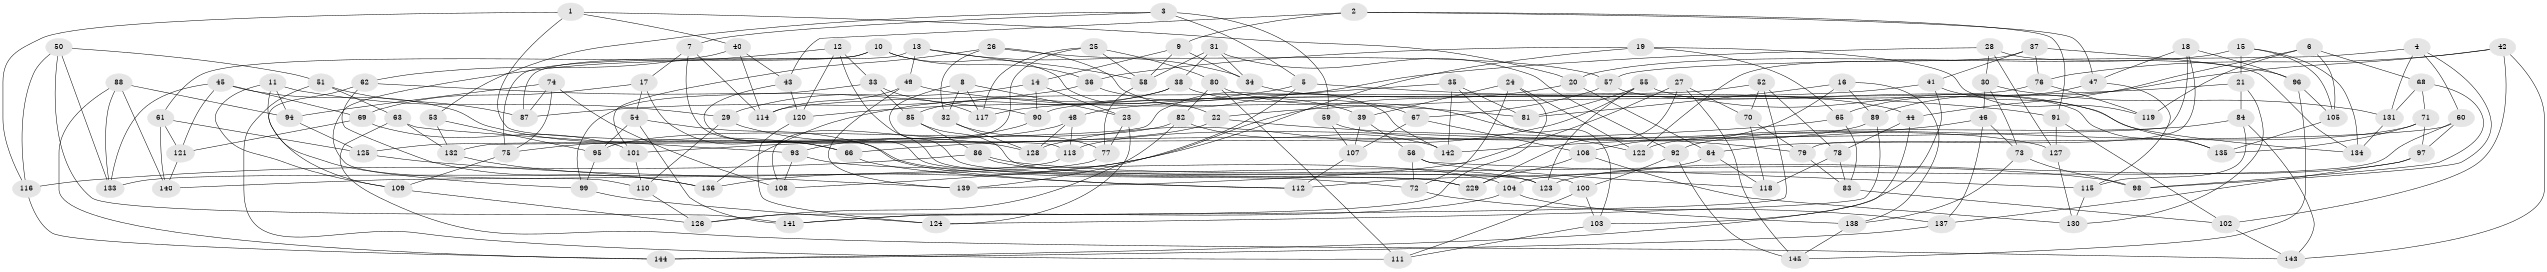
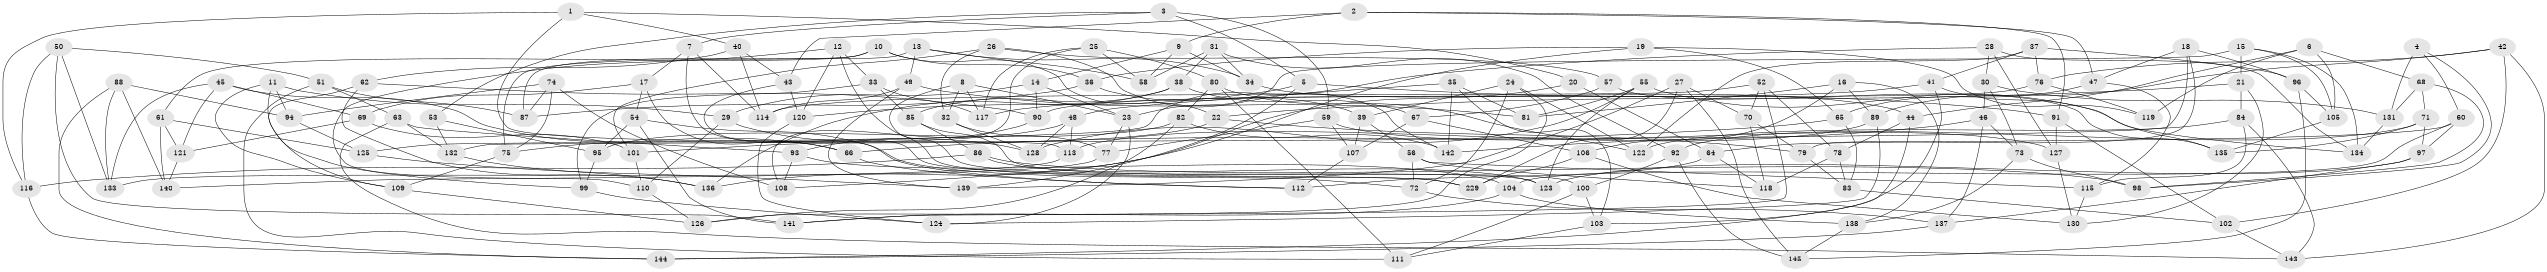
edge "15" -- "20": now "15" -- "23"
edge "4" -- "57": removed
edge "58" -- "77": now "59" -- "77"
